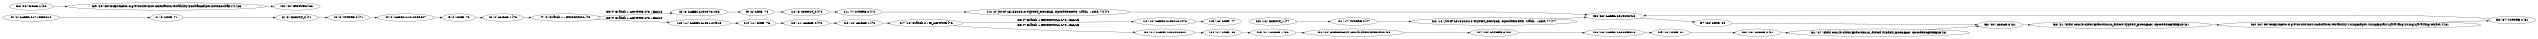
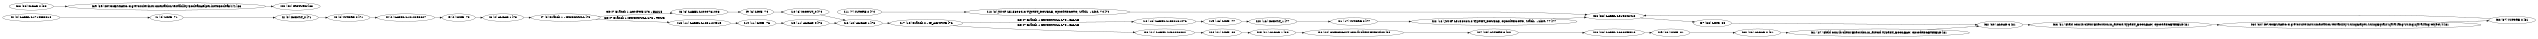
edge "I10 (6) ICONST_0 l74" -> "I11 (7) ISTORE 2 l74": now "I10 (6) ICONST_0 l74" -> "I16 (12) ALOAD 1 l76"
edge "I7 (3) Branch 1 - IFNONNULL l73" -> "I13 (11) LABEL L1231124315": label "CD I7 Branch 1 ACMPNE L73 - FALSE" -> "CD I7 Branch 1 IFNONNULL L73 - TRUE"
edge "I19 (16) LINE  77" -> "I20 (16) ICONST_1 l77": added
